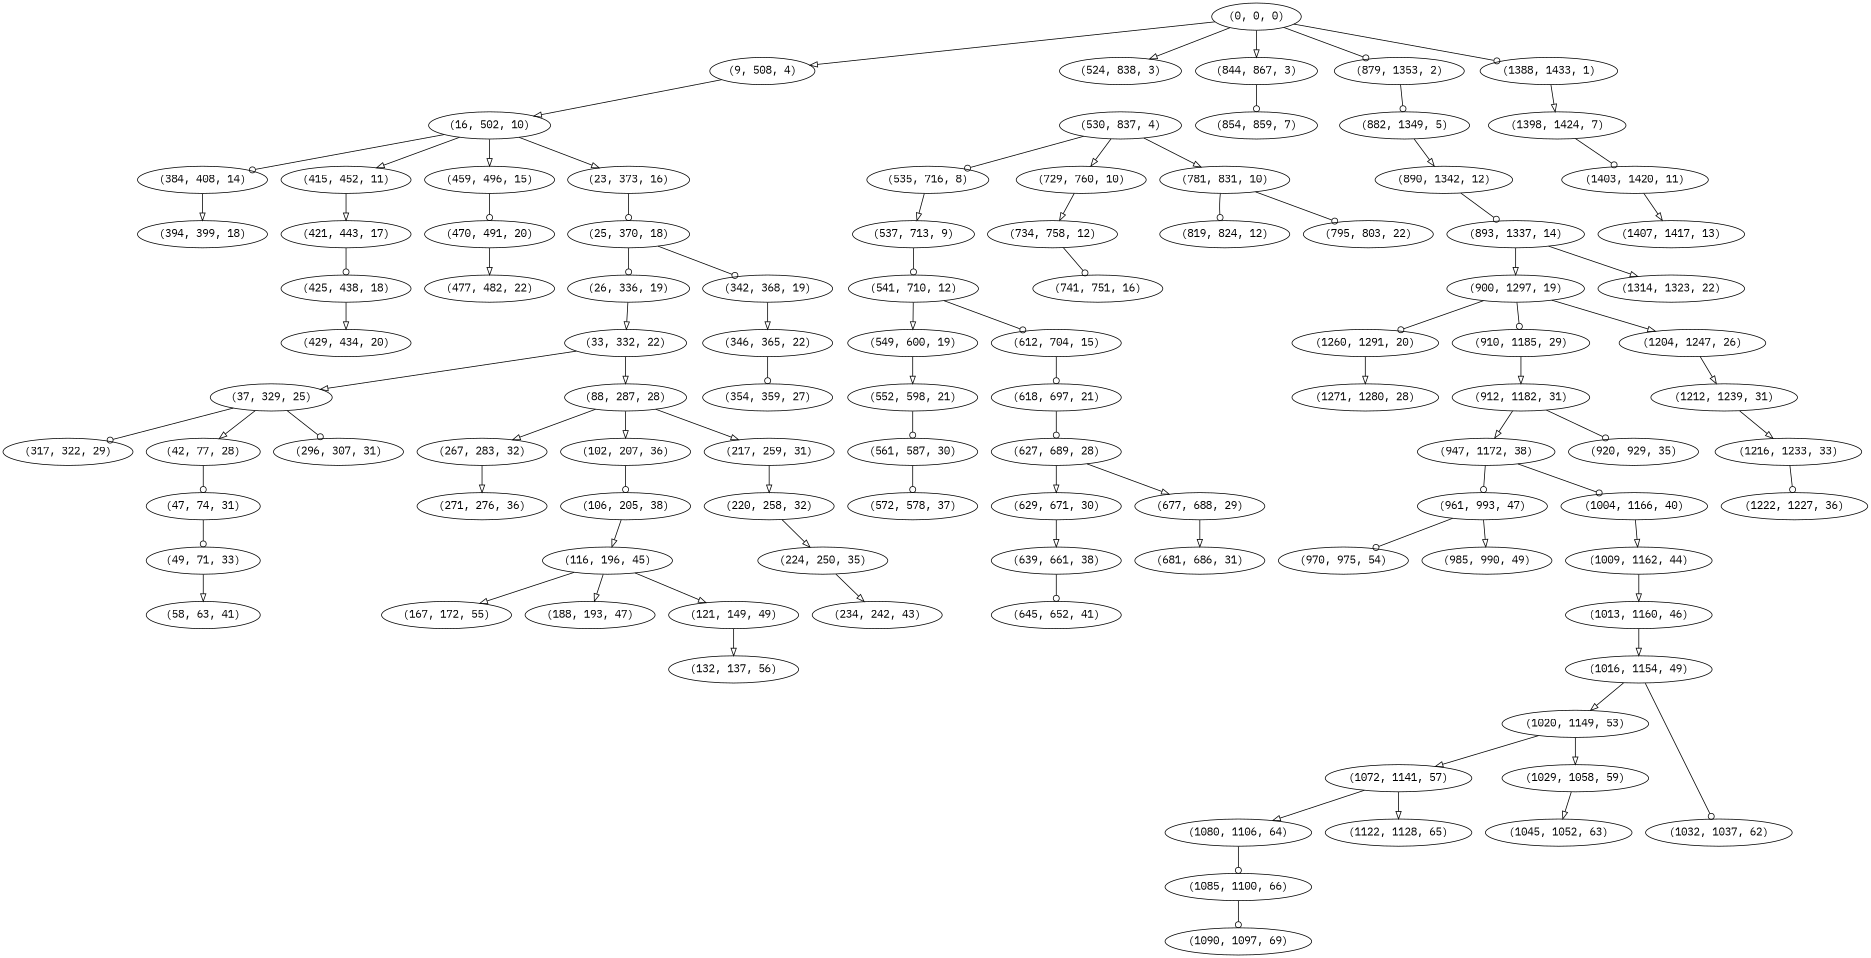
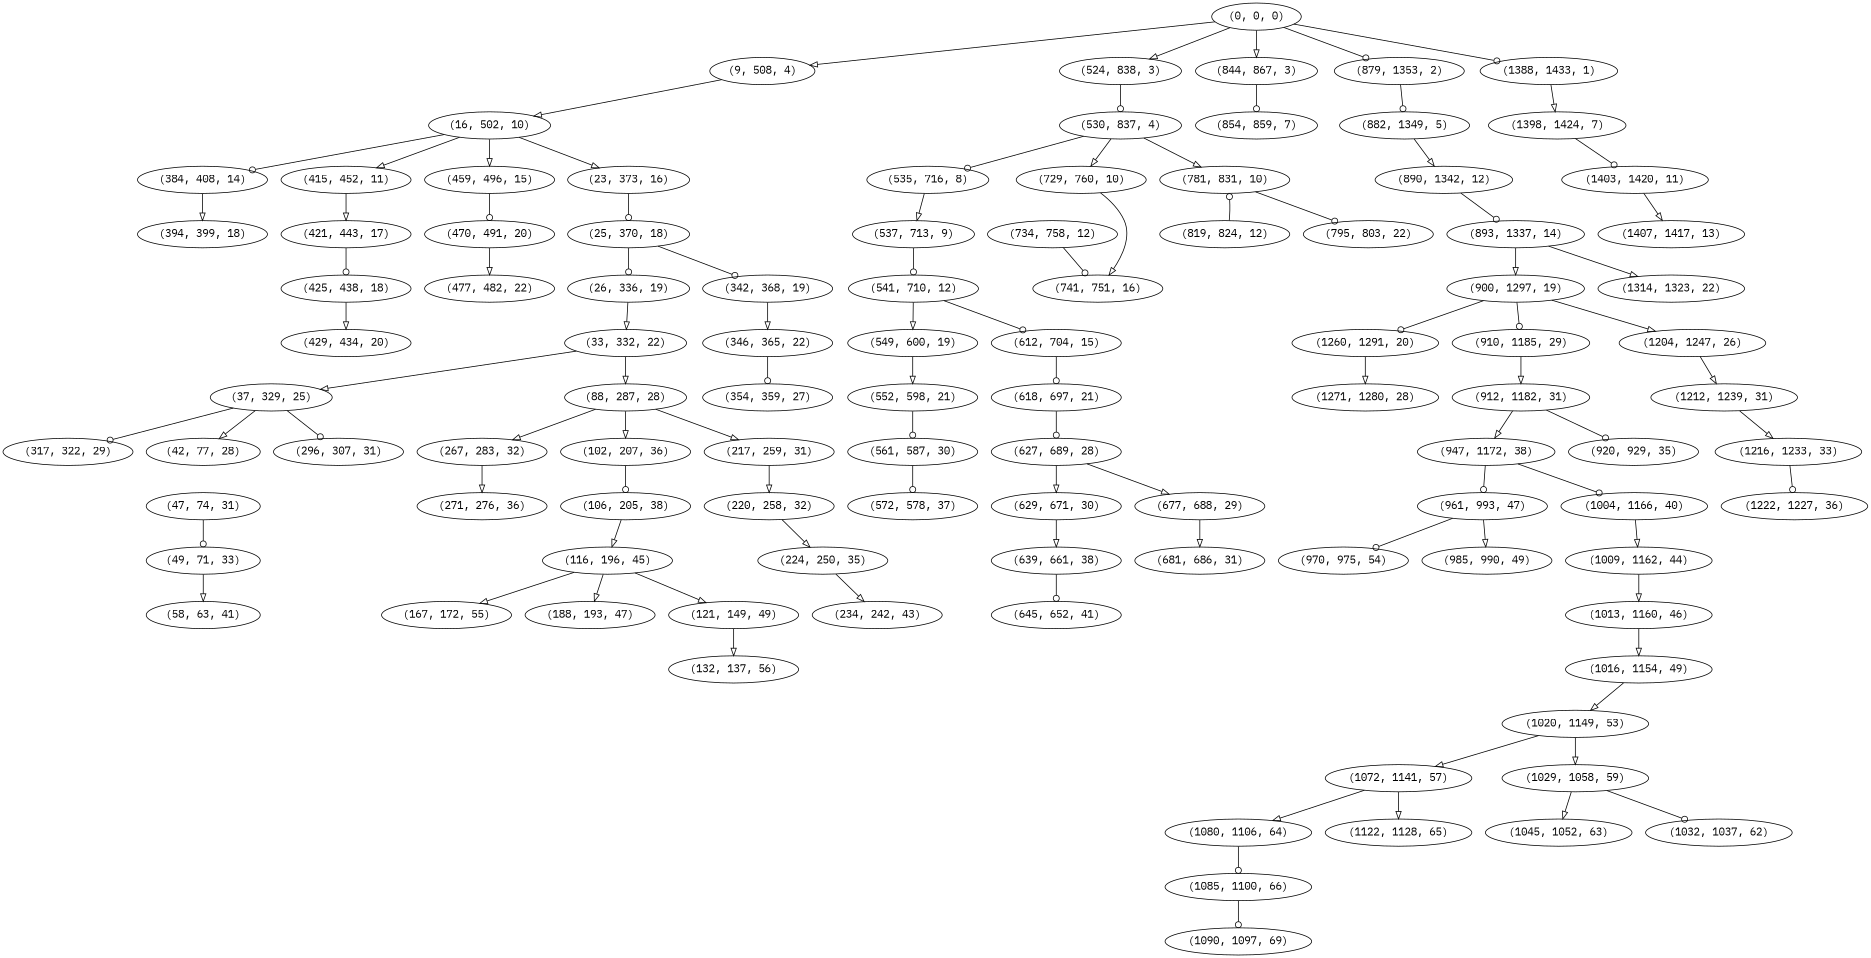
edge "(524, 838, 3)" -> "(530, 837, 4)": added
edge "(729, 760, 10)" -> "(734, 758, 12)": now "(729, 760, 10)" -> "(741, 751, 16)"
edge "(781, 831, 10)" -> "(819, 824, 12)": reversed
edge "(42, 77, 28)" -> "(47, 74, 31)": removed
edge "(1016, 1154, 49)" -> "(1032, 1037, 62)": now "(1029, 1058, 59)" -> "(1032, 1037, 62)"
